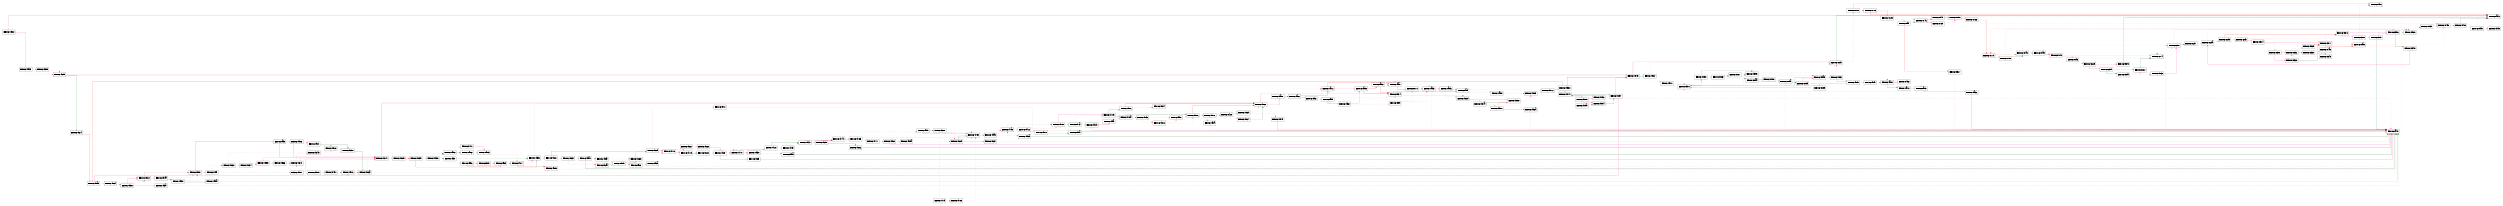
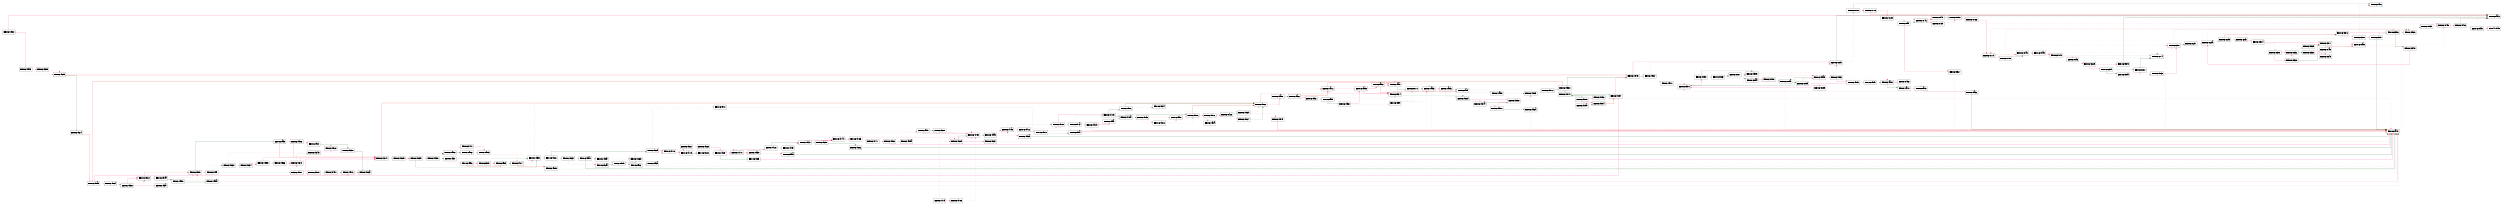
node "BB0067e4de": label "BB0067e4de" -> "BB0047e4de"
